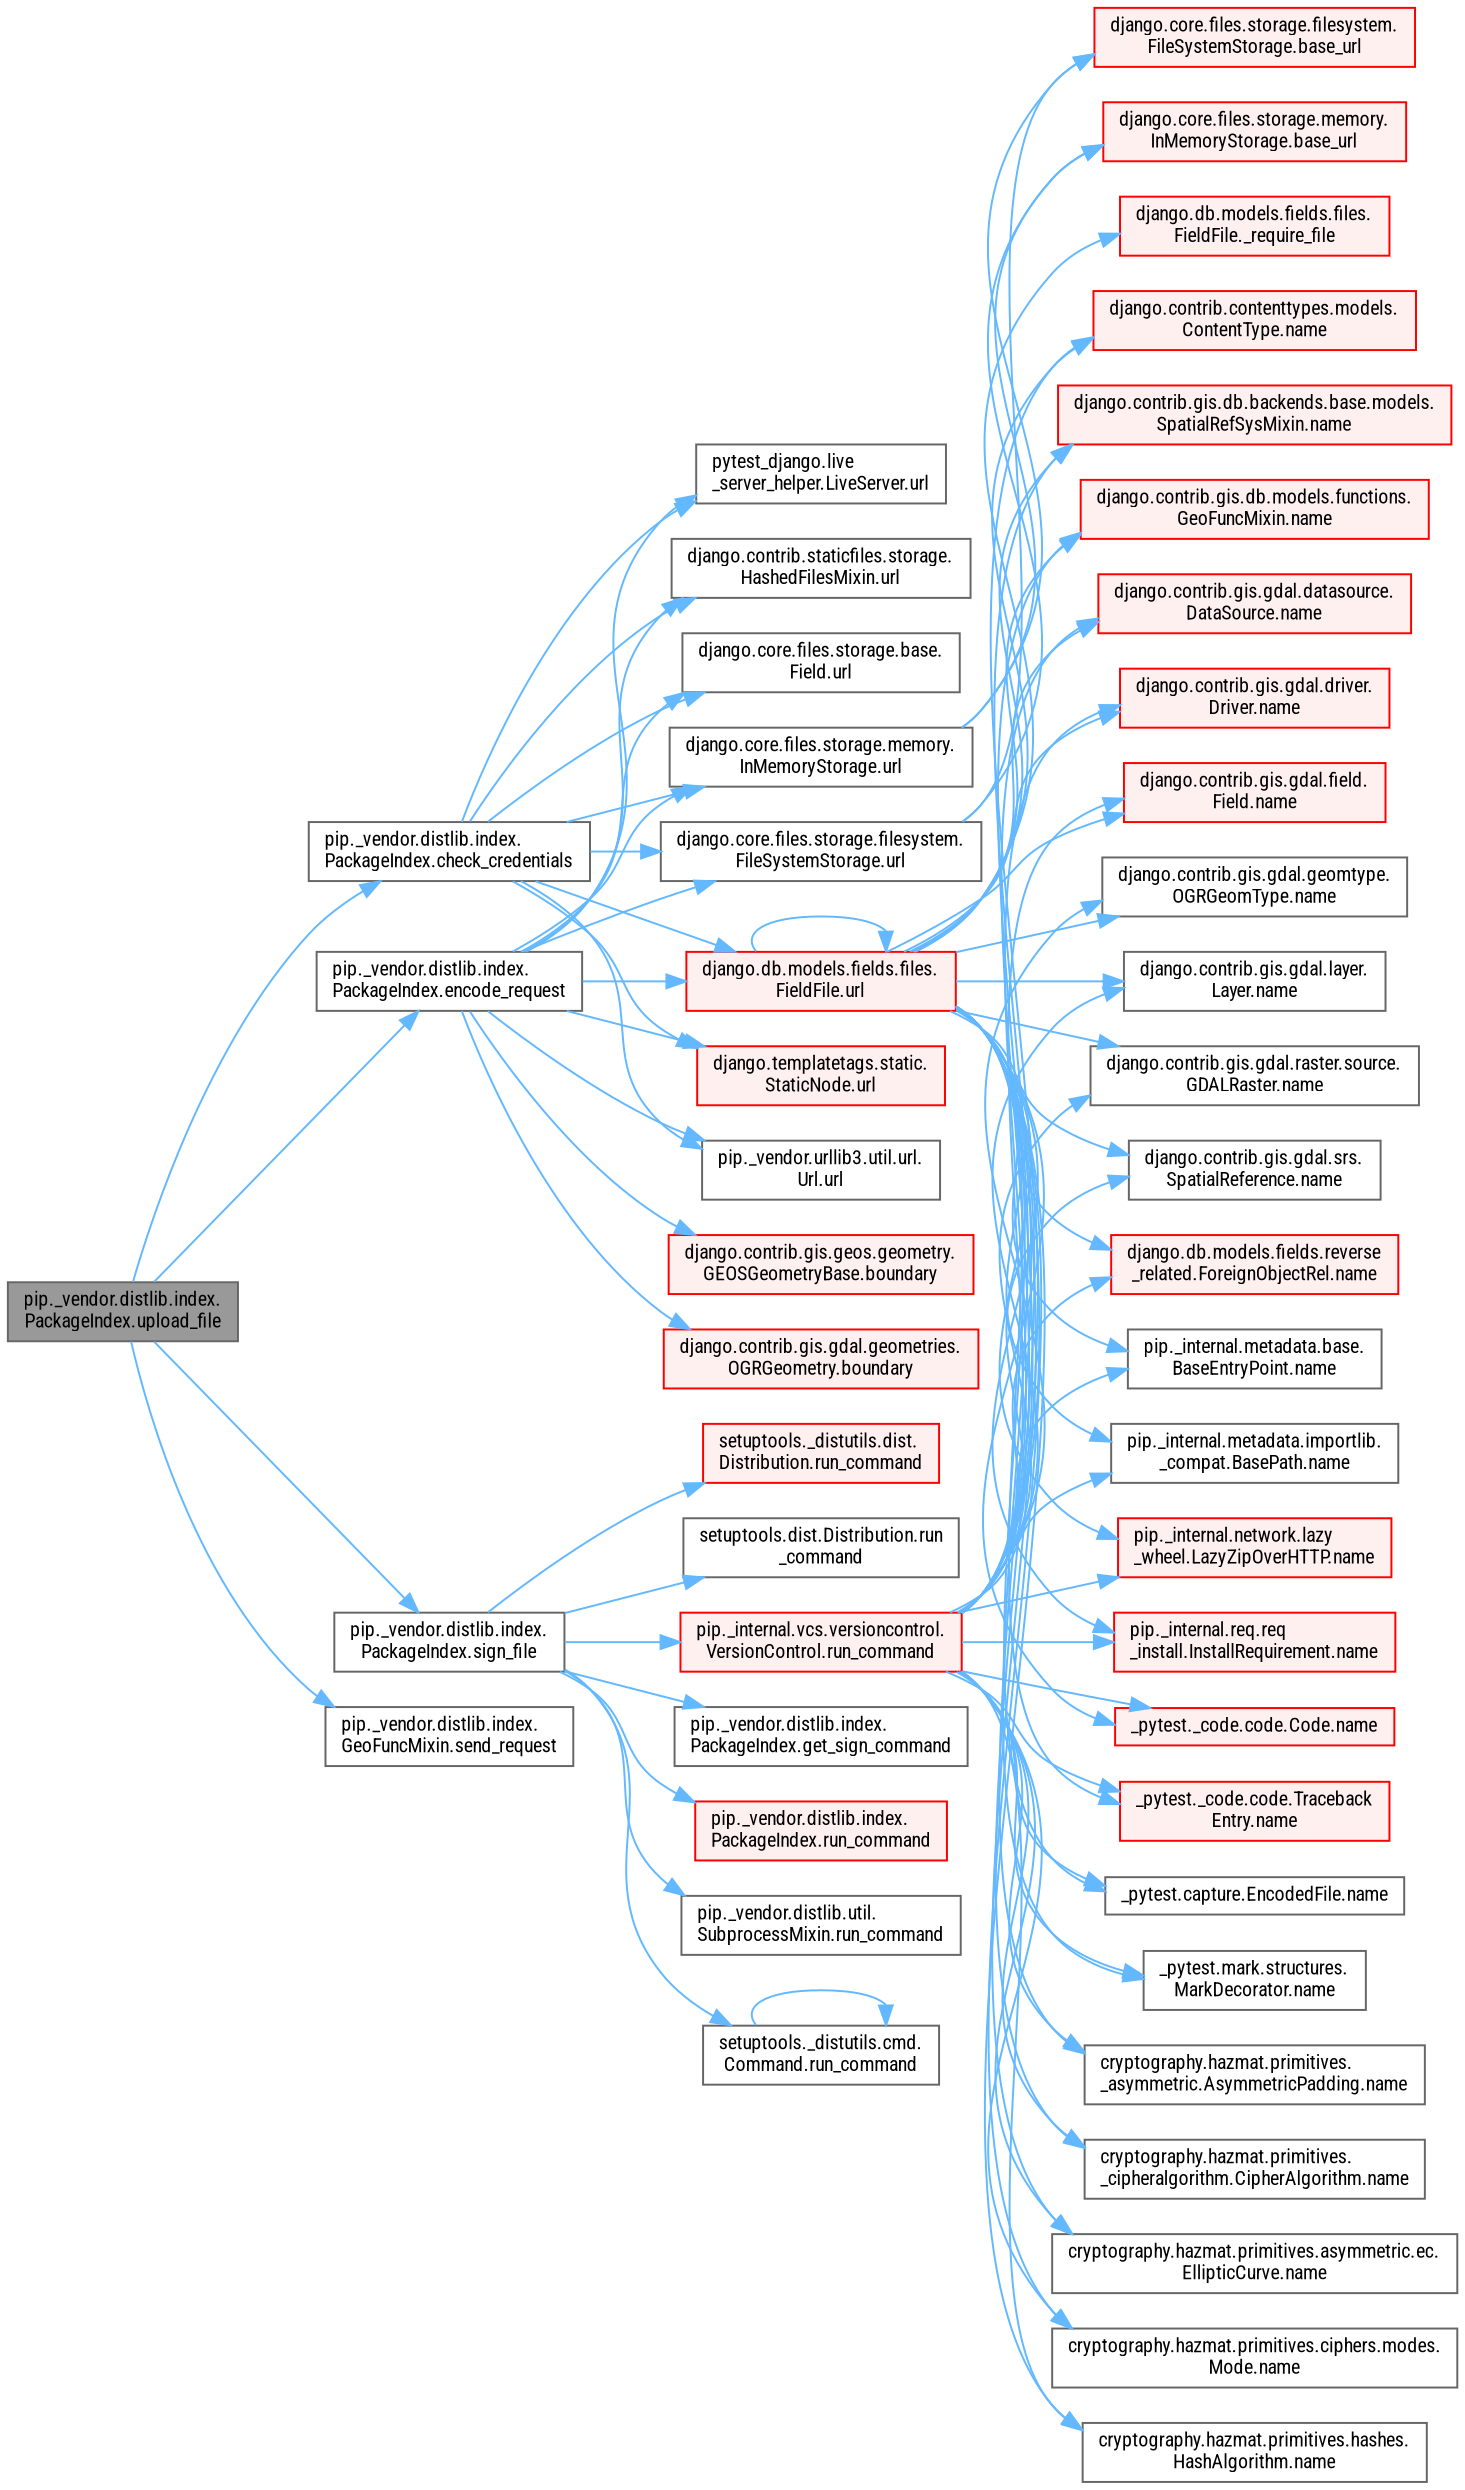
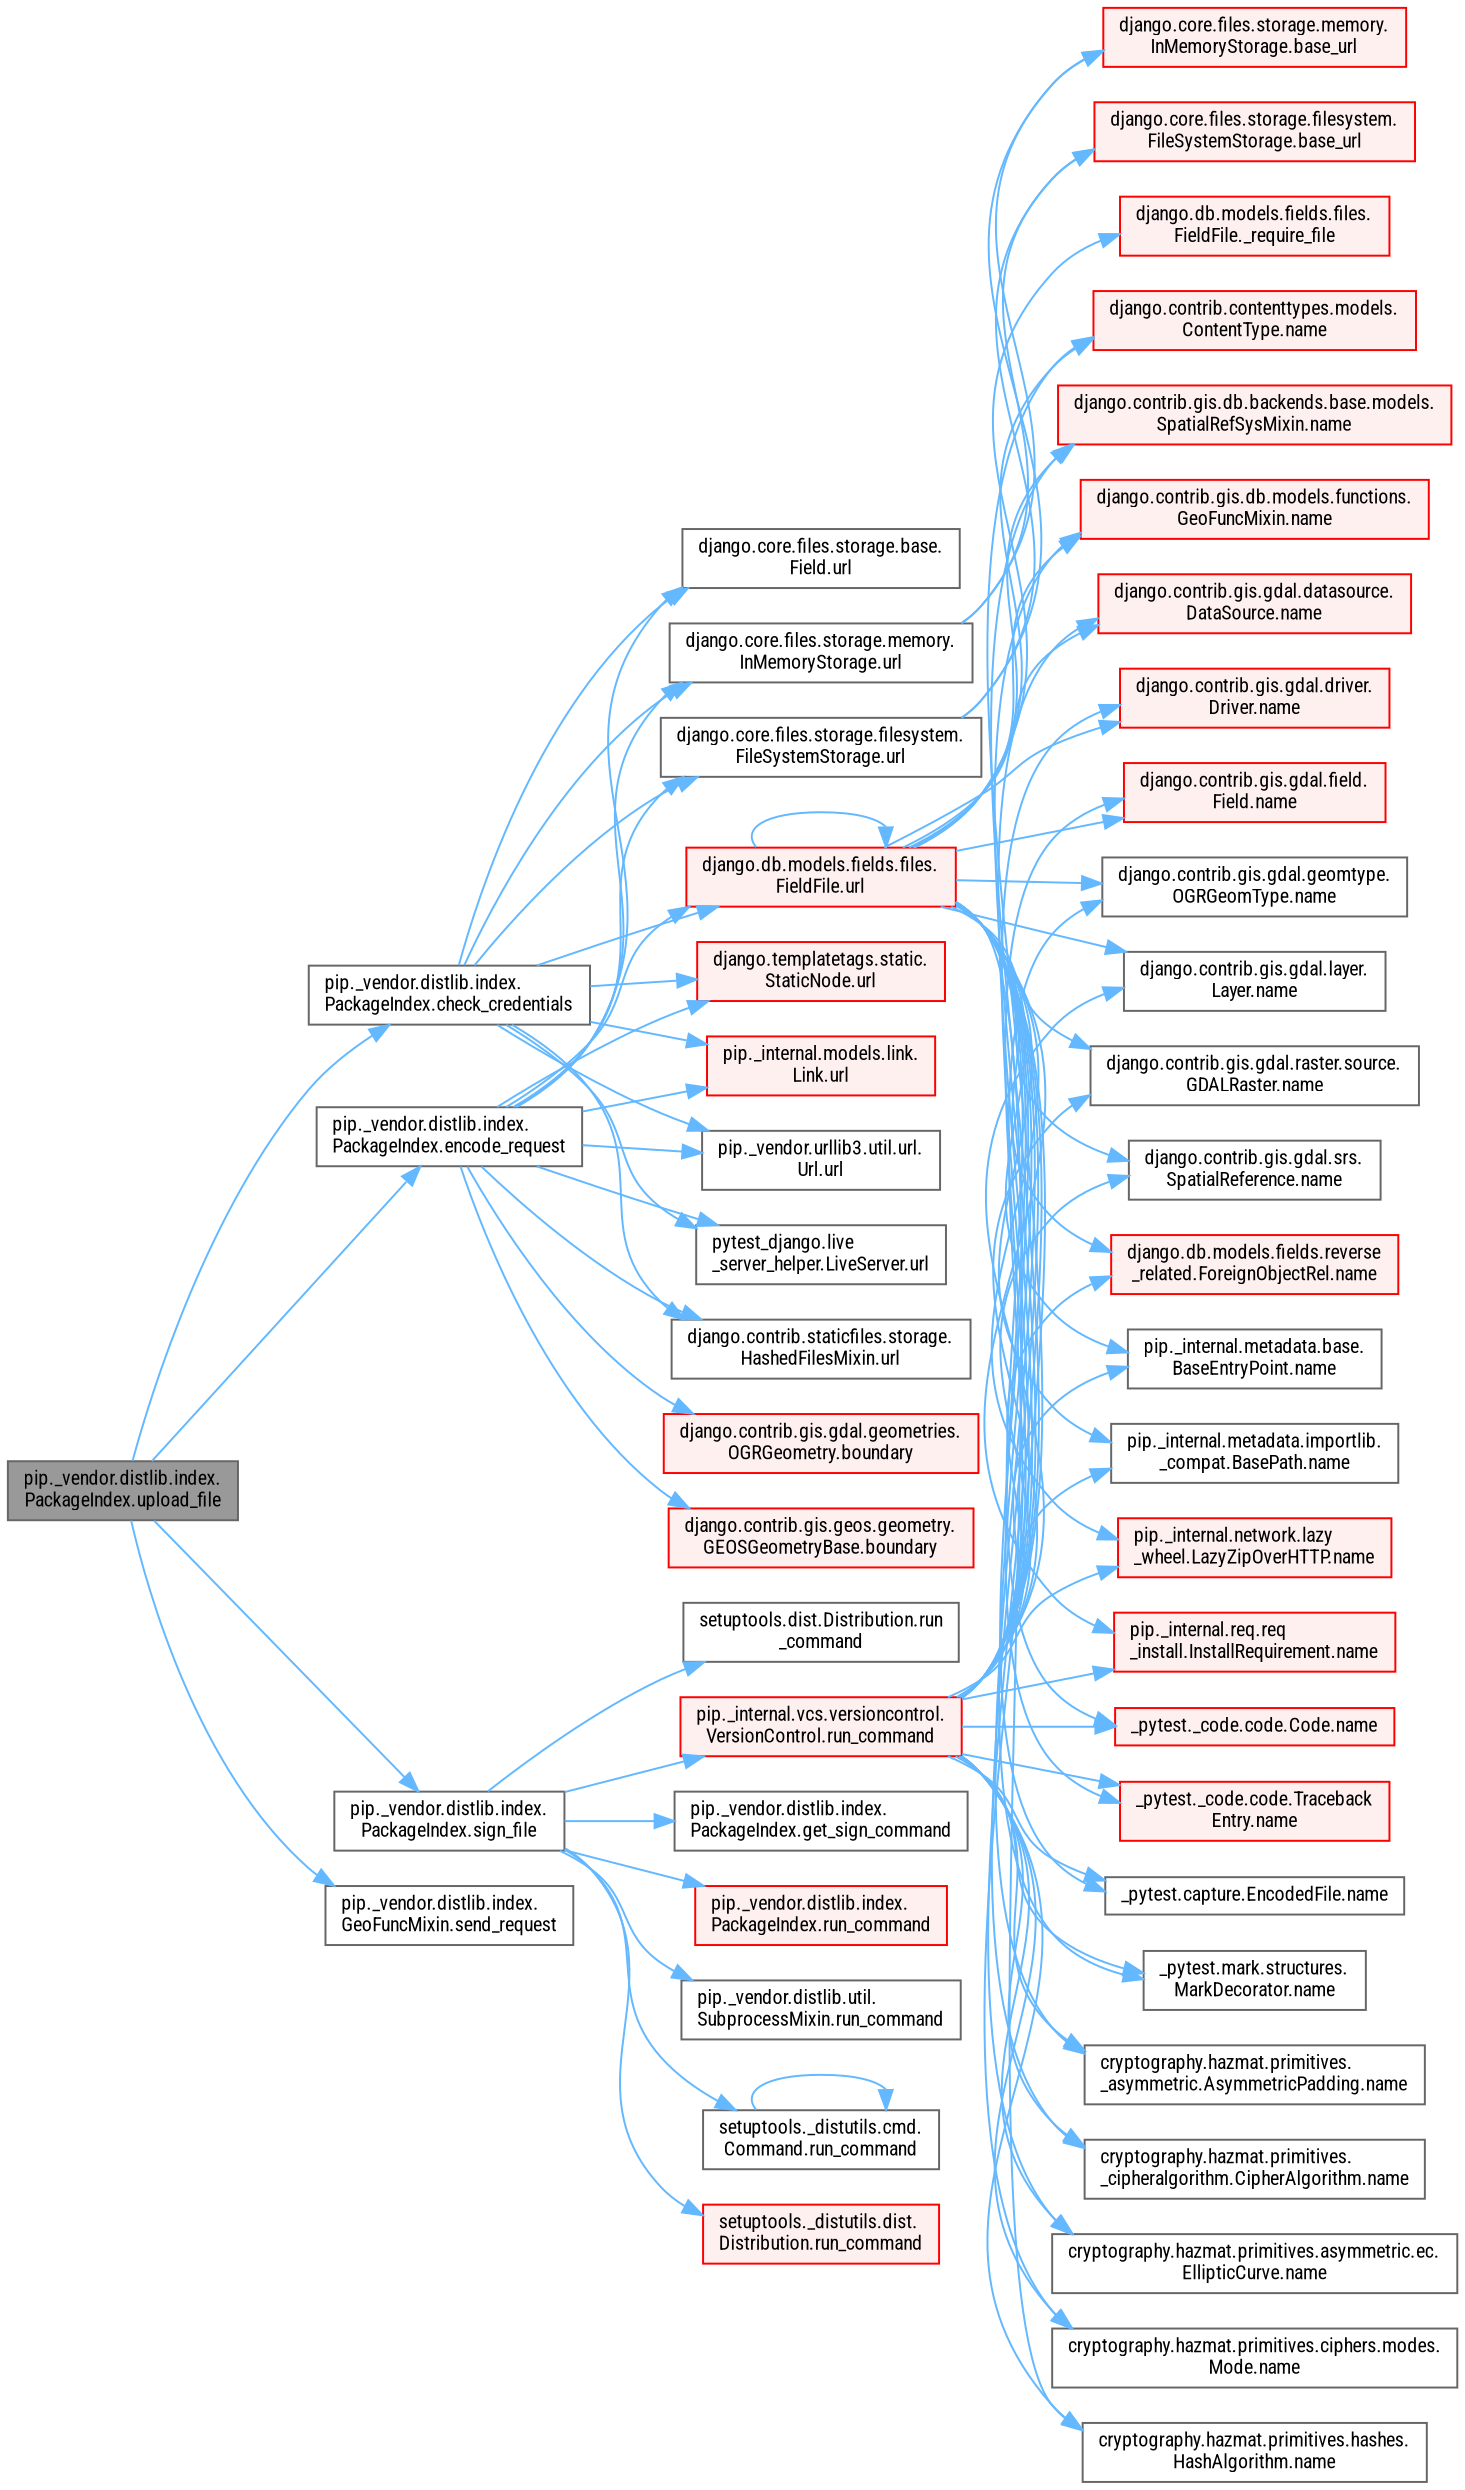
node "pip._internal.models.link. Link.url": added
